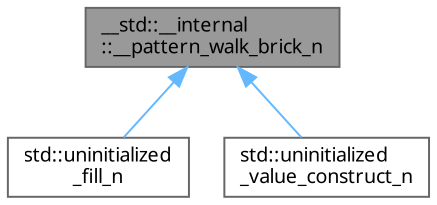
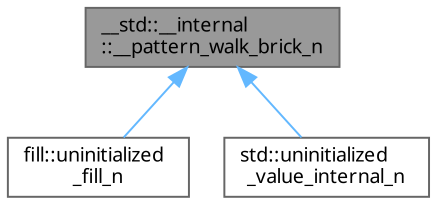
node "std::uninitialized _fill_n": label "std::uninitialized _fill_n" -> "fill::uninitialized _fill_n"
node "std::uninitialized _value_construct_n": label "std::uninitialized _value_construct_n" -> "std::uninitialized _value_internal_n"
